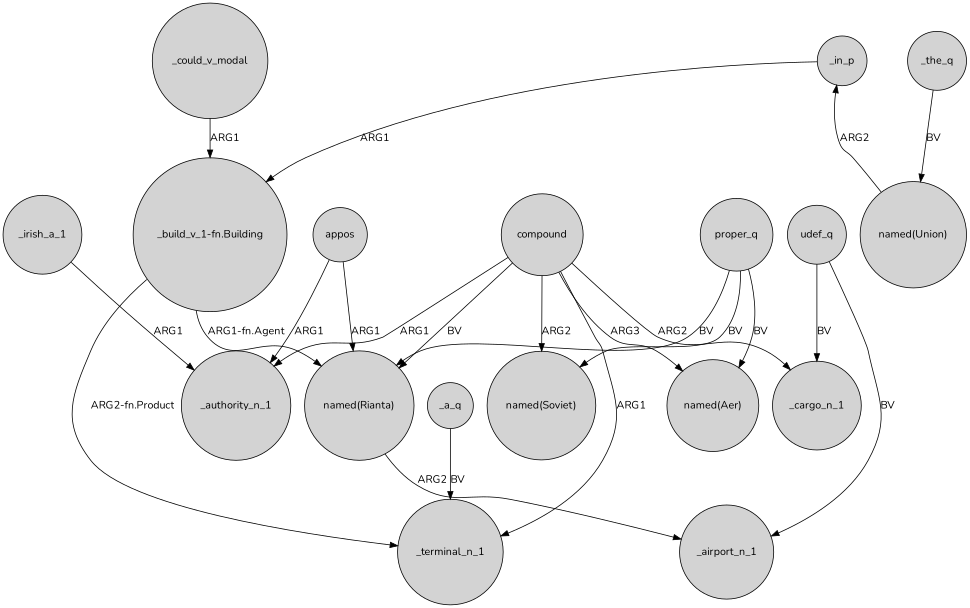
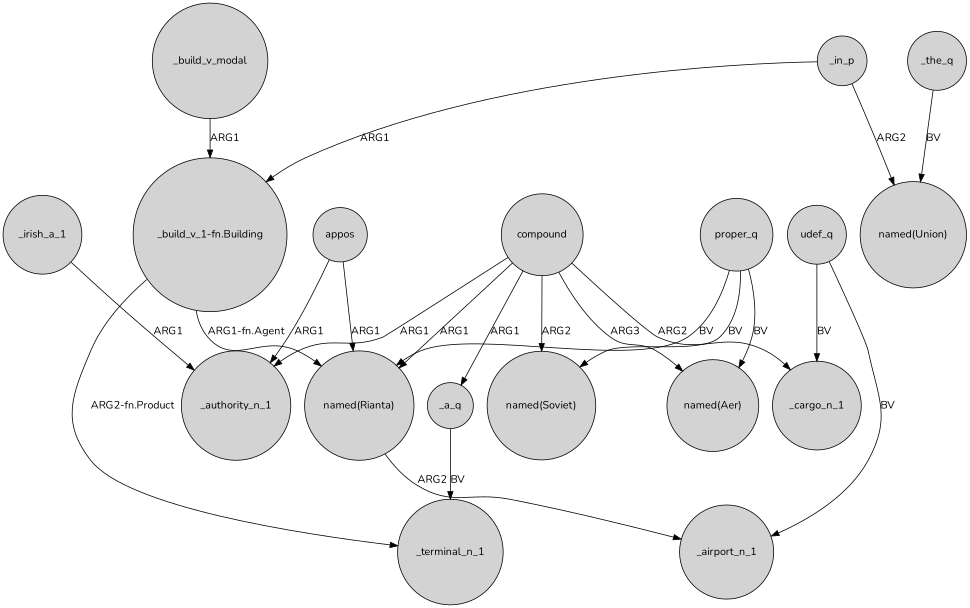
node "_could_v_modal": label "_could_v_modal" -> "_build_v_modal"
edge "named(Union)" -> "_in_p": reversed
edge "compound" -> "named(Rianta)": label "BV" -> "ARG1"
edge "compound" -> "_terminal_n_1": now "compound" -> "_a_q"
